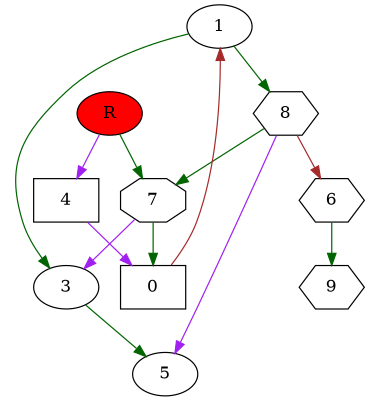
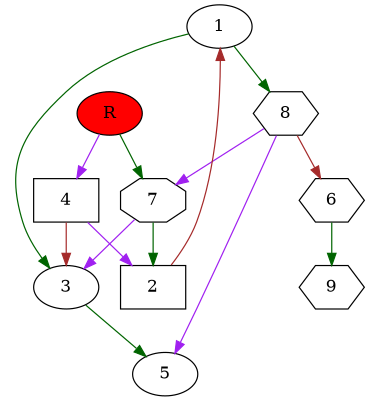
edge "8" -> "7": color darkgreen -> purple
edge "4" -> "3": added
node "0": label "0" -> "2"
